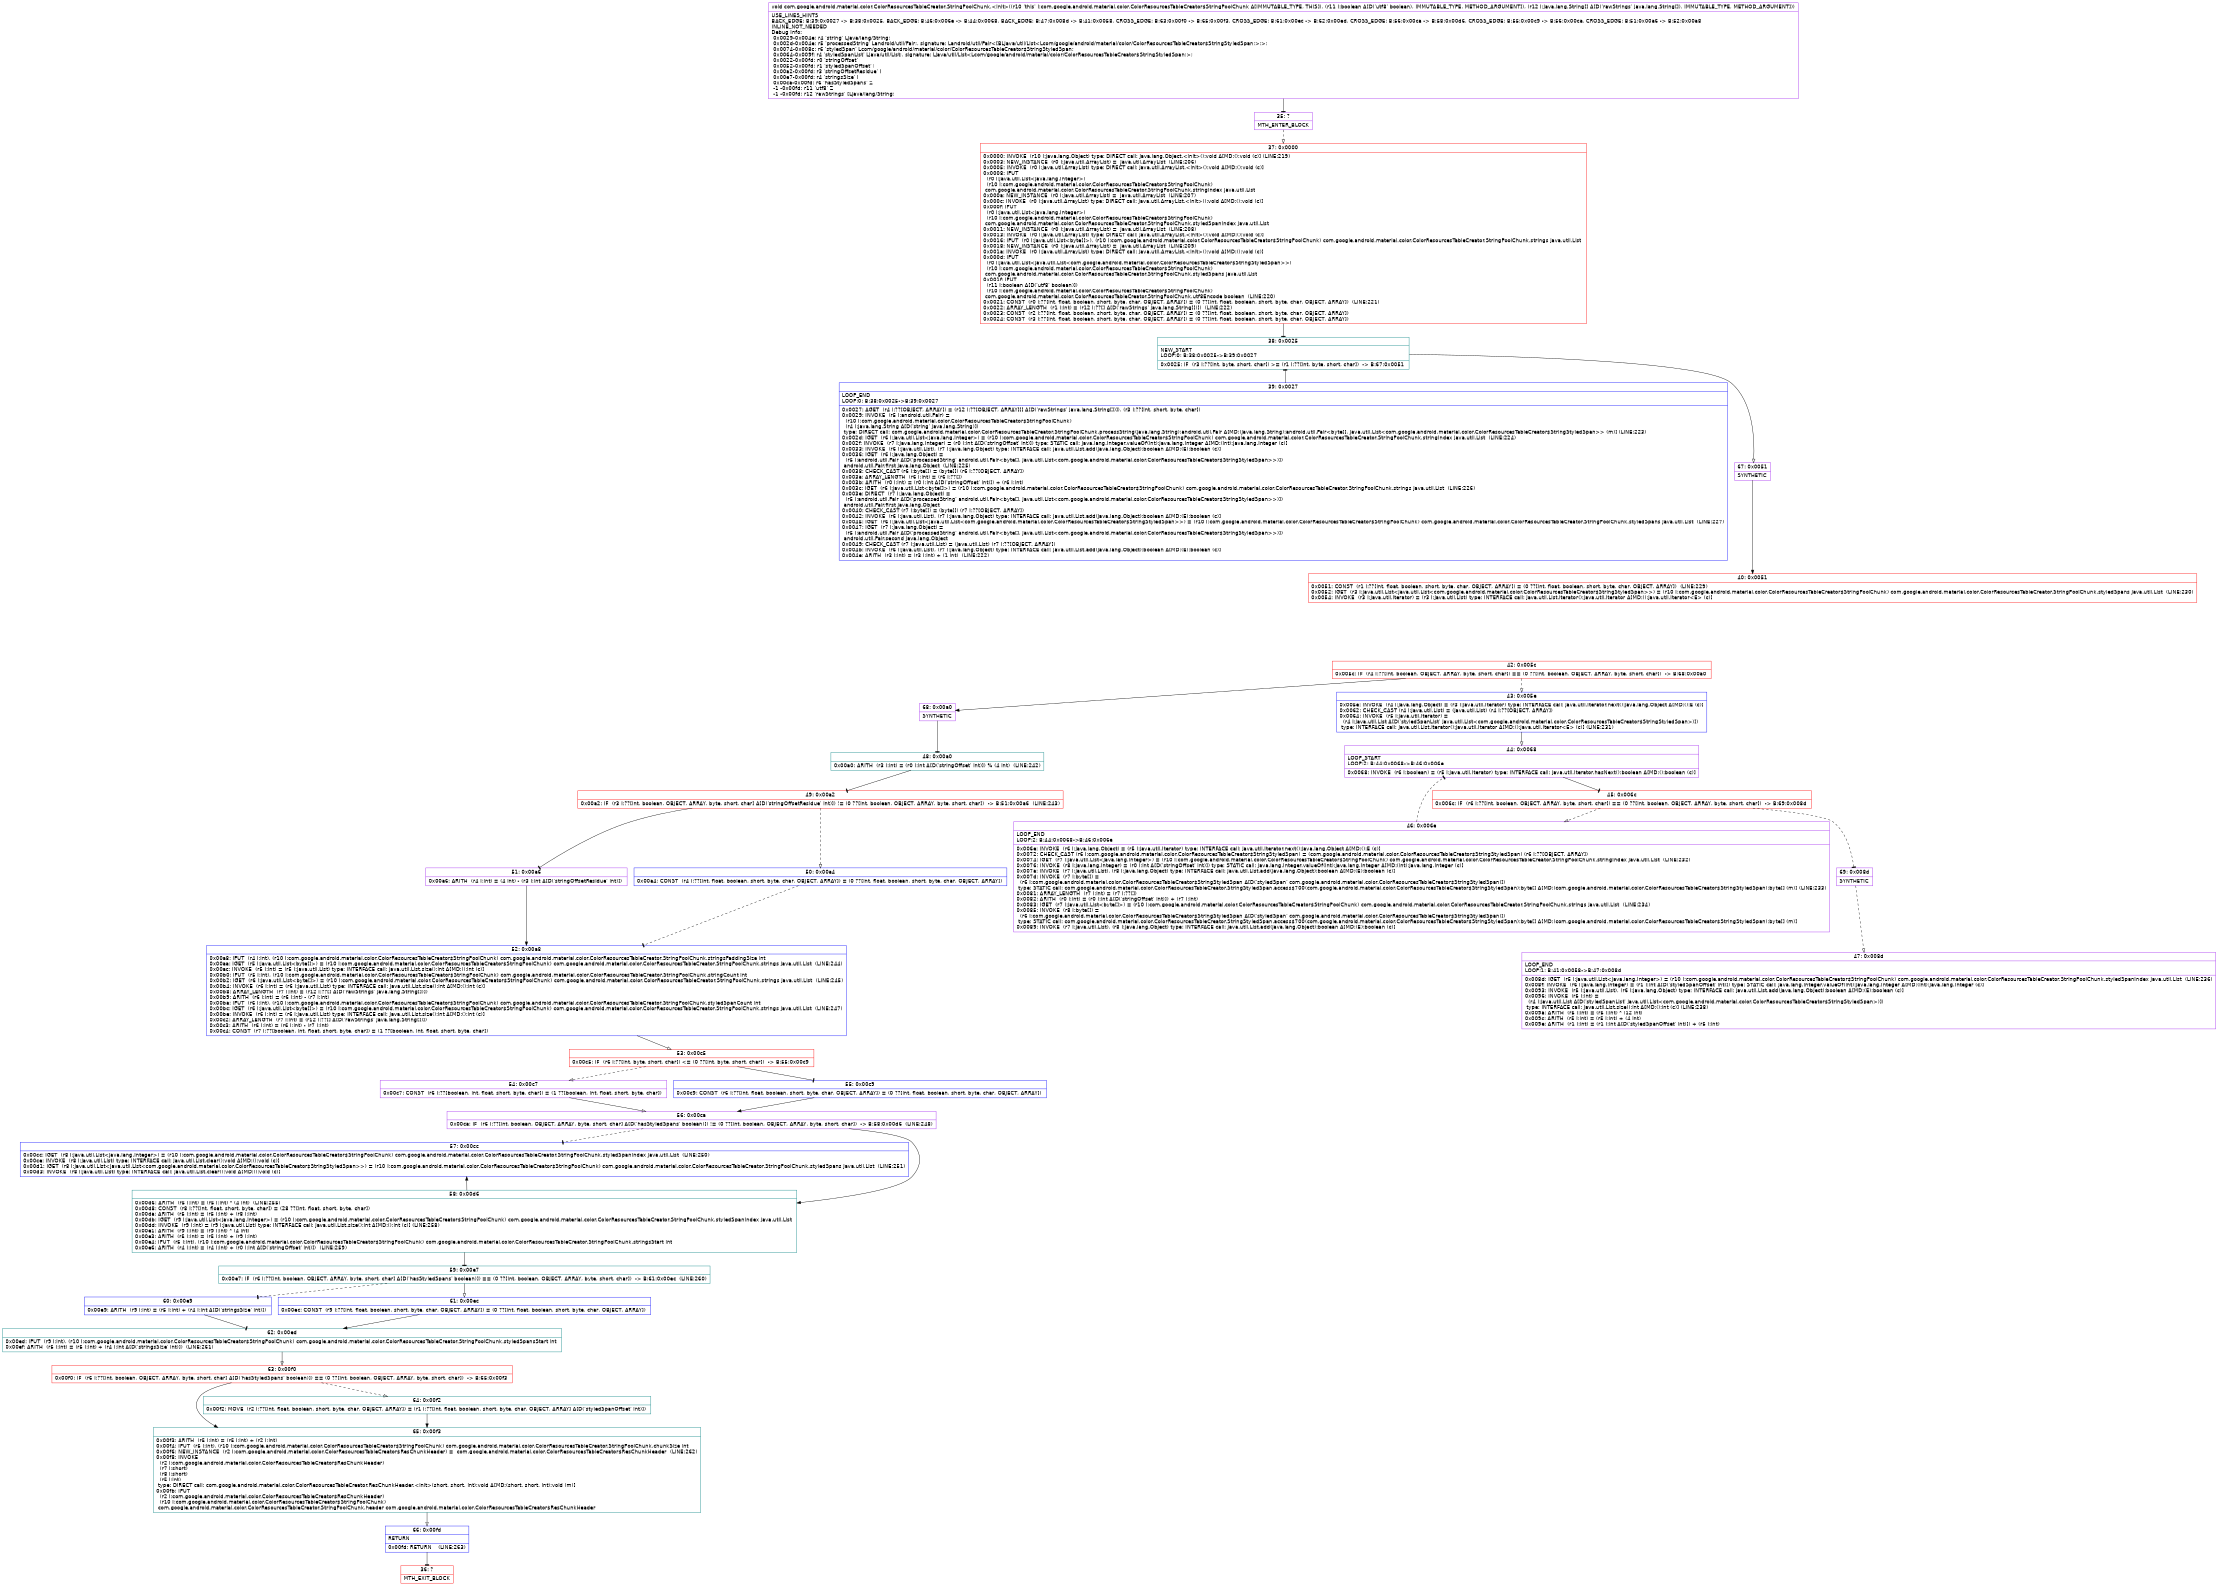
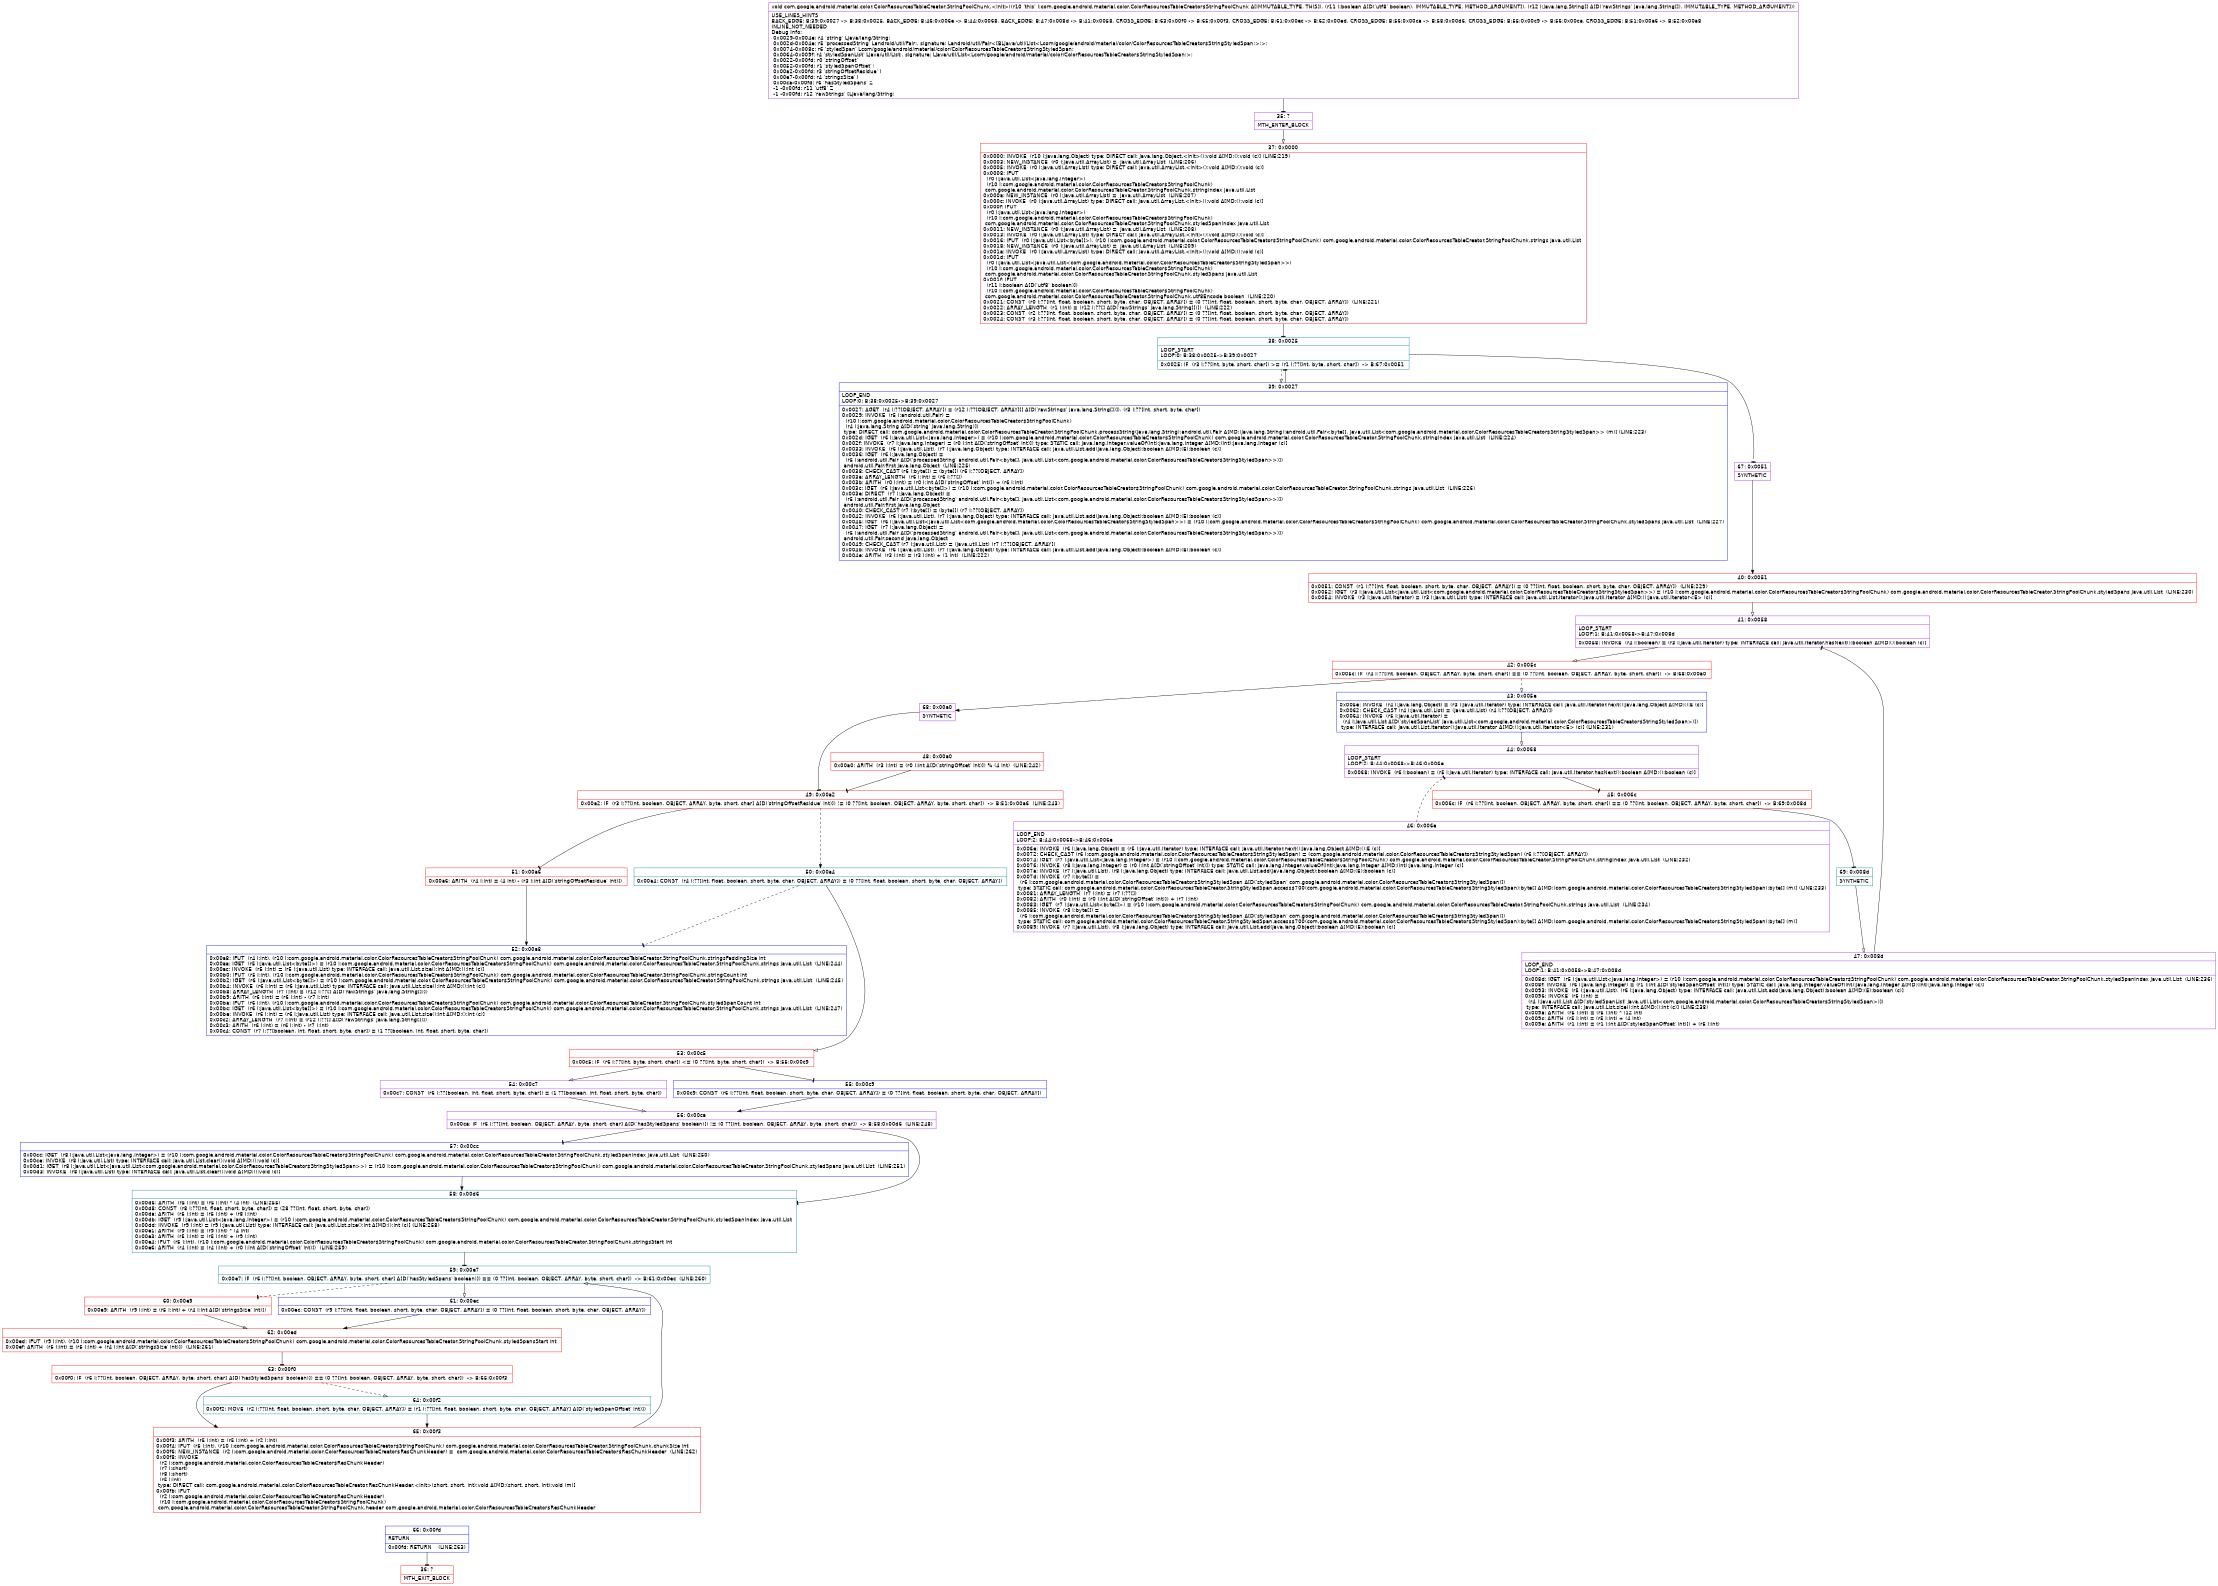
edge "35: ?" -> "37: 0x0000": style dashed -> solid
node "37: 0x0000": text "0x000d: IPUT" -> "0x001d: IPUT"
node "38: 0x0025": text "NEW_START" -> "LOOP_START"
edge "38: 0x0025" -> "67: 0x0051": arrowhead onormal -> tee
edge "38: 0x0025" -> "39: 0x0027": added
node "41: 0x0058": added
edge "68: 0x00a0" -> "48: 0x00a0": now "68: 0x00a0" -> "49: 0x00a2"
node "48: 0x00a0": color teal -> red
edge "45: 0x006c" -> "46: 0x006e": removed
edge "45: 0x006c" -> "69: 0x008d": style dashed -> solid
edge "49: 0x00a2" -> "50: 0x00a4": arrowhead onormal -> normal
node "51: 0x00a6": color purple -> red
node "50: 0x00a4": color blue -> teal
node "69: 0x008d": color purple -> teal
edge "69: 0x008d" -> "47: 0x008d": style dashed -> solid
edge "52: 0x00a8" -> "53: 0x00c5": now "50: 0x00a4" -> "53: 0x00c5"
edge "53: 0x00c5" -> "54: 0x00c7": style dashed -> solid
edge "56: 0x00ca" -> "57: 0x00cc": style dashed -> solid
edge "56: 0x00ca" -> "58: 0x00d6": arrowhead normal -> tee
edge "58: 0x00d6" -> "57: 0x00cc": reversed
node "60: 0x00e9": color blue -> red
edge "60: 0x00e9" -> "62: 0x00ed": arrowhead tee -> onormal
node "62: 0x00ed": color teal -> red
edge "62: 0x00ed" -> "63: 0x00f0": arrowhead onormal -> tee
node "65: 0x00f3": color teal -> red
edge "65: 0x00f3" -> "66: 0x00fd": now "65: 0x00f3" -> "59: 0x00e7"
